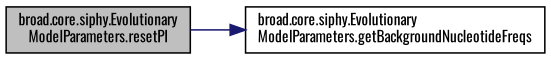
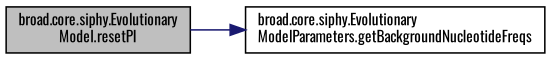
node "broad.core.siphy.Evolutionary ModelParameters.resetPI": label "broad.core.siphy.Evolutionary ModelParameters.resetPI" -> "broad.core.siphy.Evolutionary Model.resetPI"
